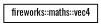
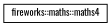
node "fireworks::maths::vec4": label "fireworks::maths::vec4" -> "fireworks::maths::maths4"
